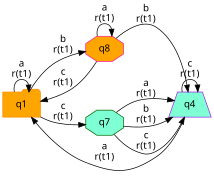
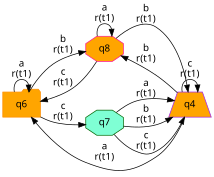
edge "q4" -> "q8": added, label "b r(t1)"
node "q1": label "q1" -> "q6"
node "q4": fillcolor aquamarine -> orange
